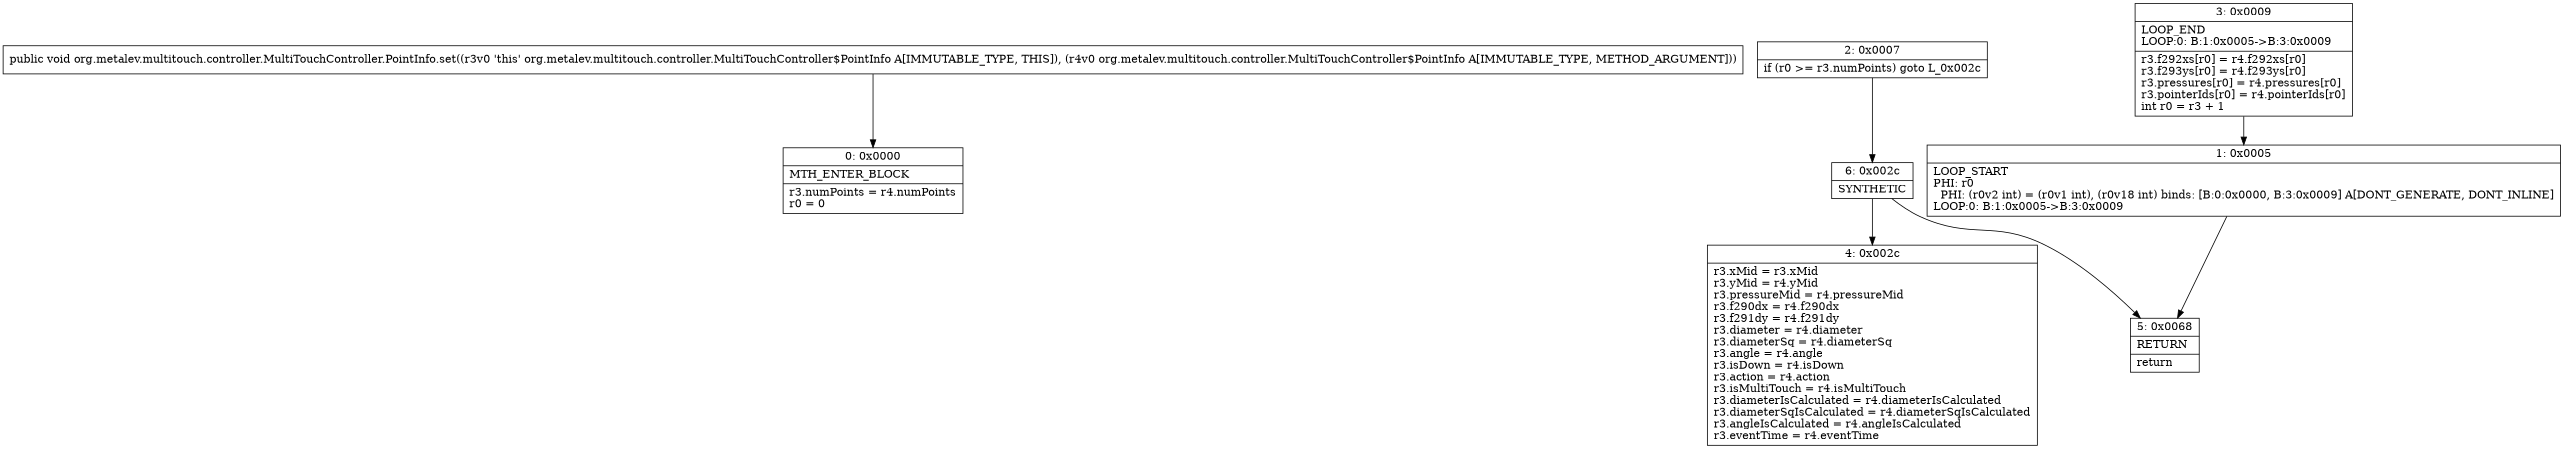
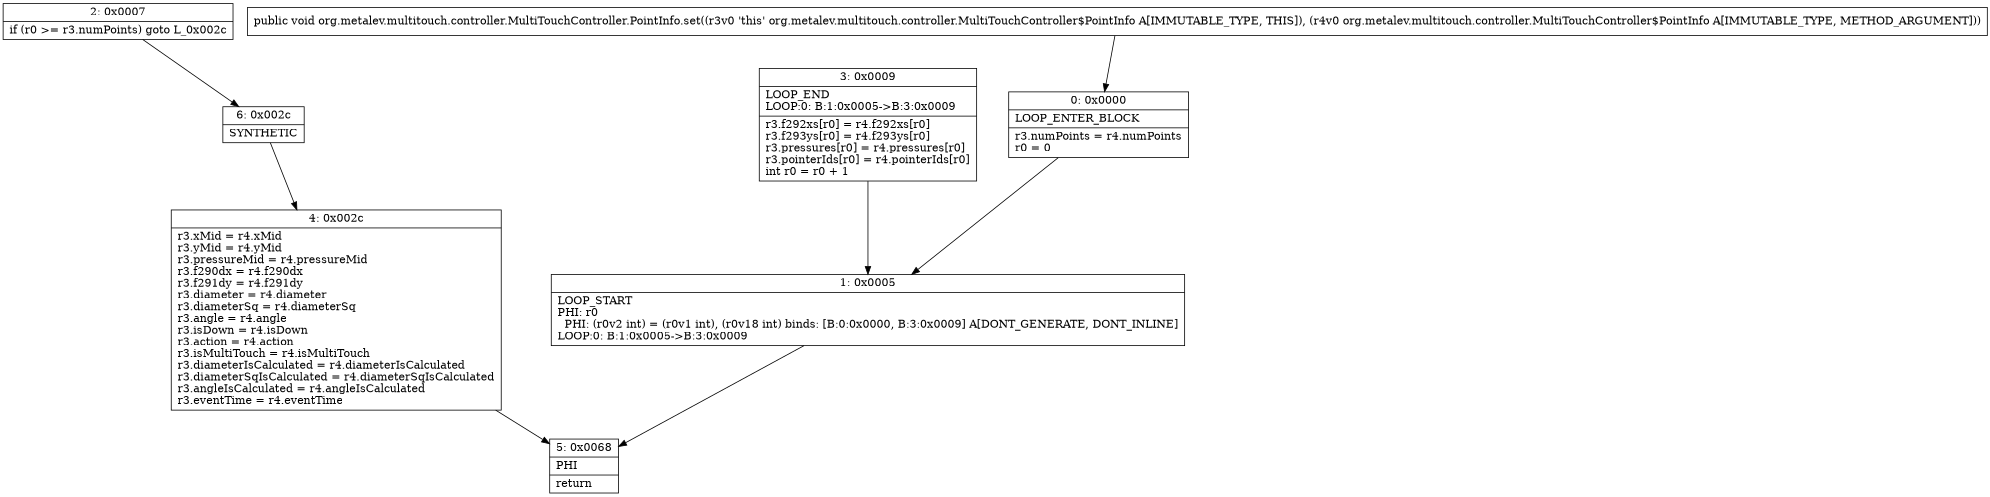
node "3: 0x0009": text "int r0 = r3 + 1" -> "int r0 = r0 + 1"
node "0: 0x0000": text "MTH_ENTER_BLOCK" -> "LOOP_ENTER_BLOCK"
edge "0: 0x0000" -> "1: 0x0005": added
edge "6: 0x002c" -> "5: 0x0068": now "4: 0x002c" -> "5: 0x0068"
node "4: 0x002c": text "r3.xMid = r3.xMid" -> "r3.xMid = r4.xMid"
node "5: 0x0068": text "RETURN" -> "PHI"
